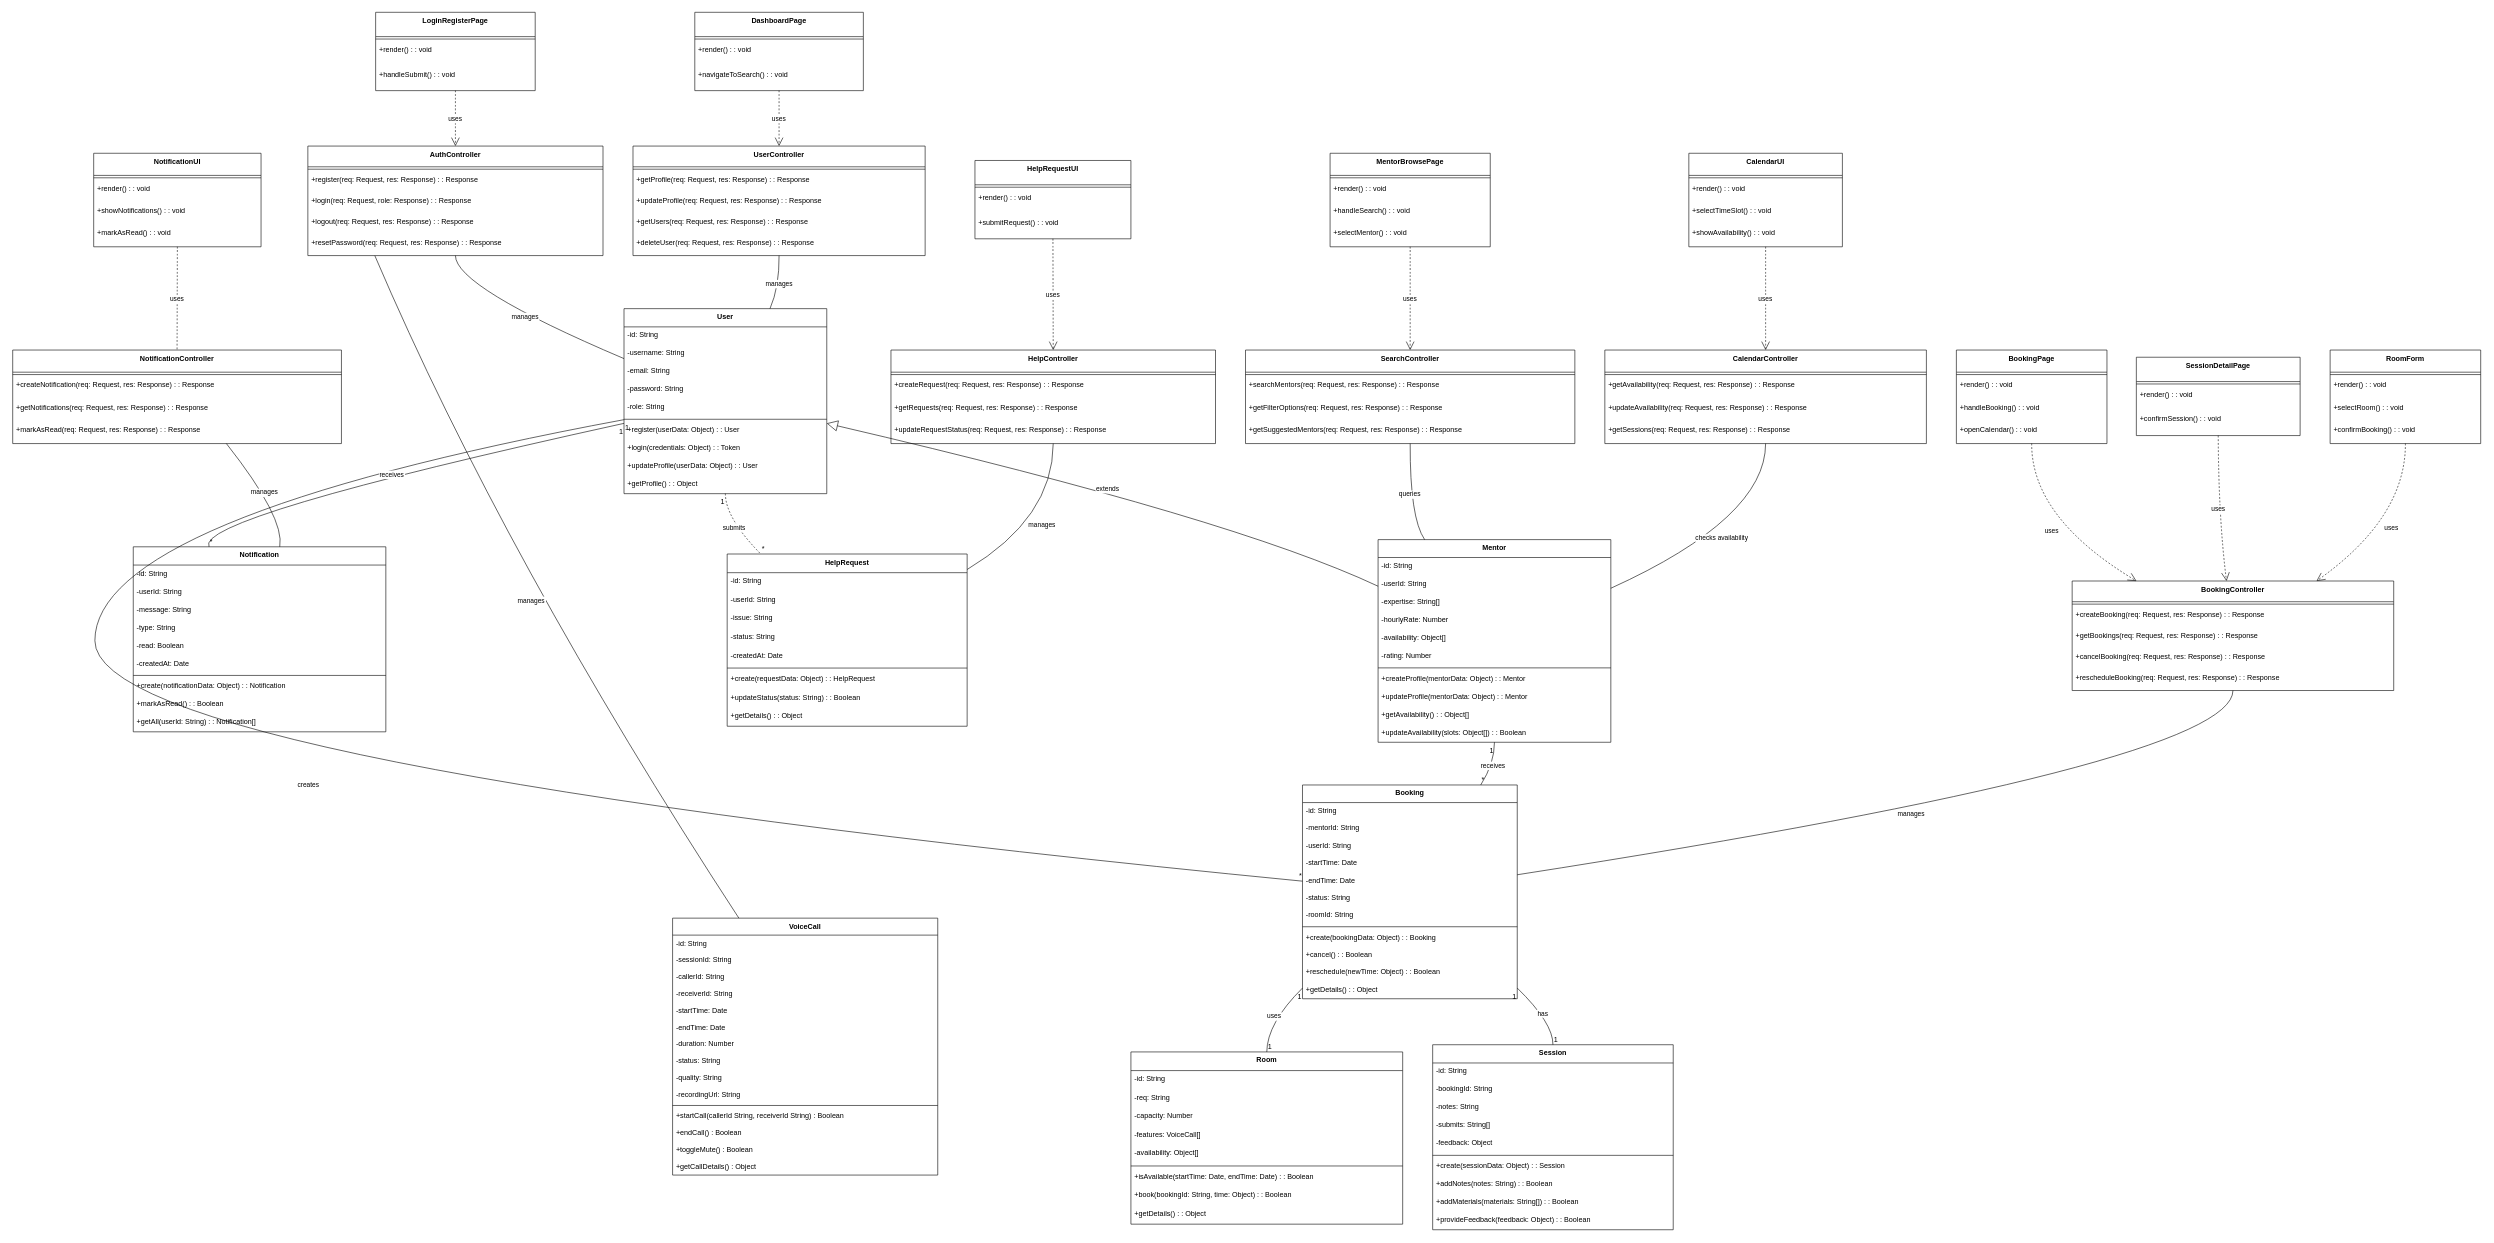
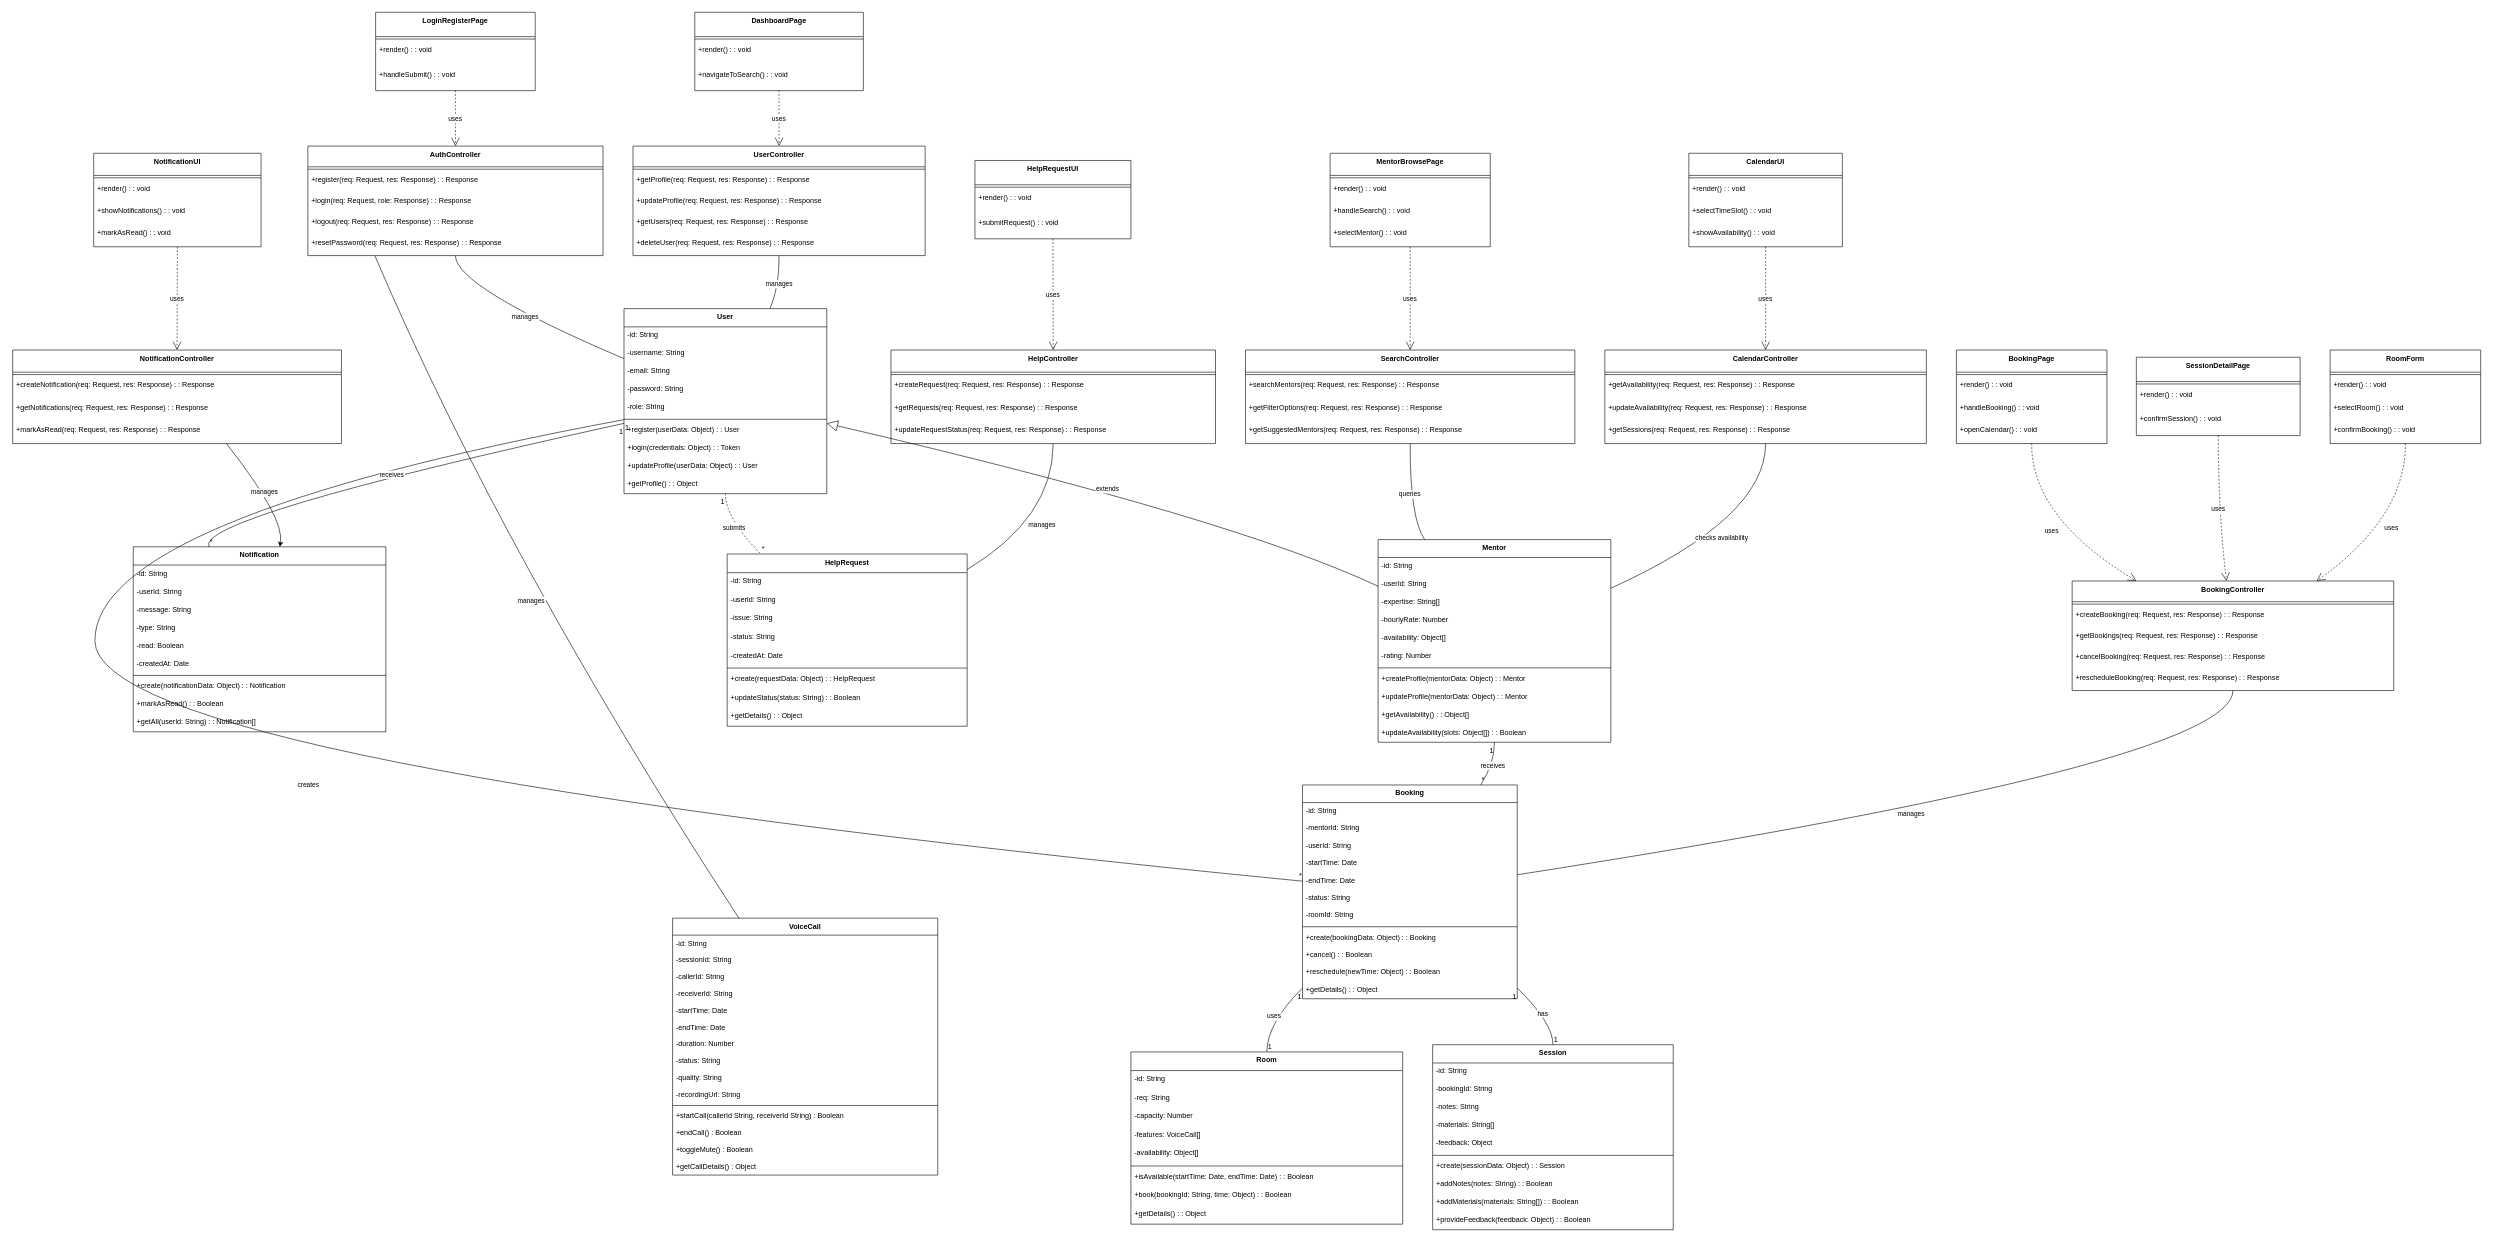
edge "NotificationUI" -- "NotificationController": arrowhead none -> open
edge "NotificationController" -- "Notification": arrowhead none -> classic
node "-submits: String[]": label "-submits: String[]" -> "-materials: String[]"
